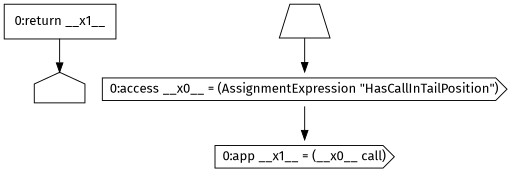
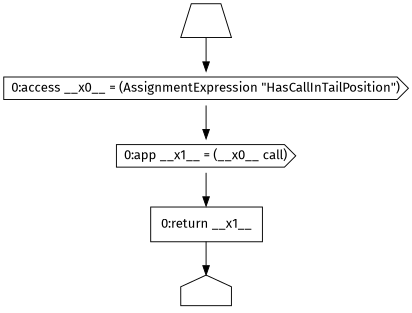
edge "0:app __x1__ = (__x0__ call)" -> "0:return __x1__": added
